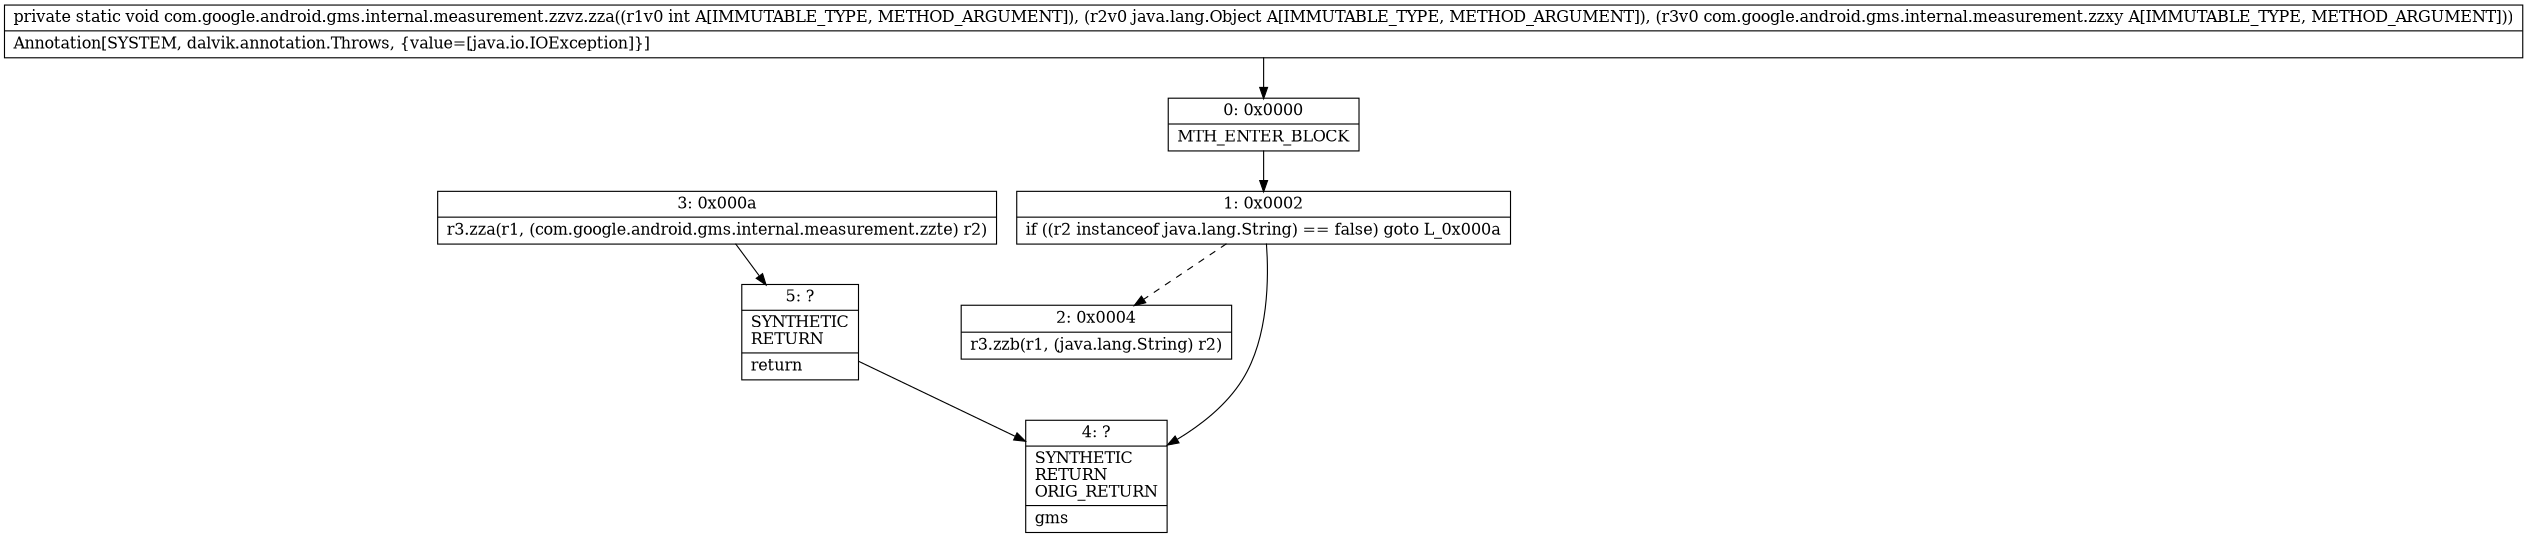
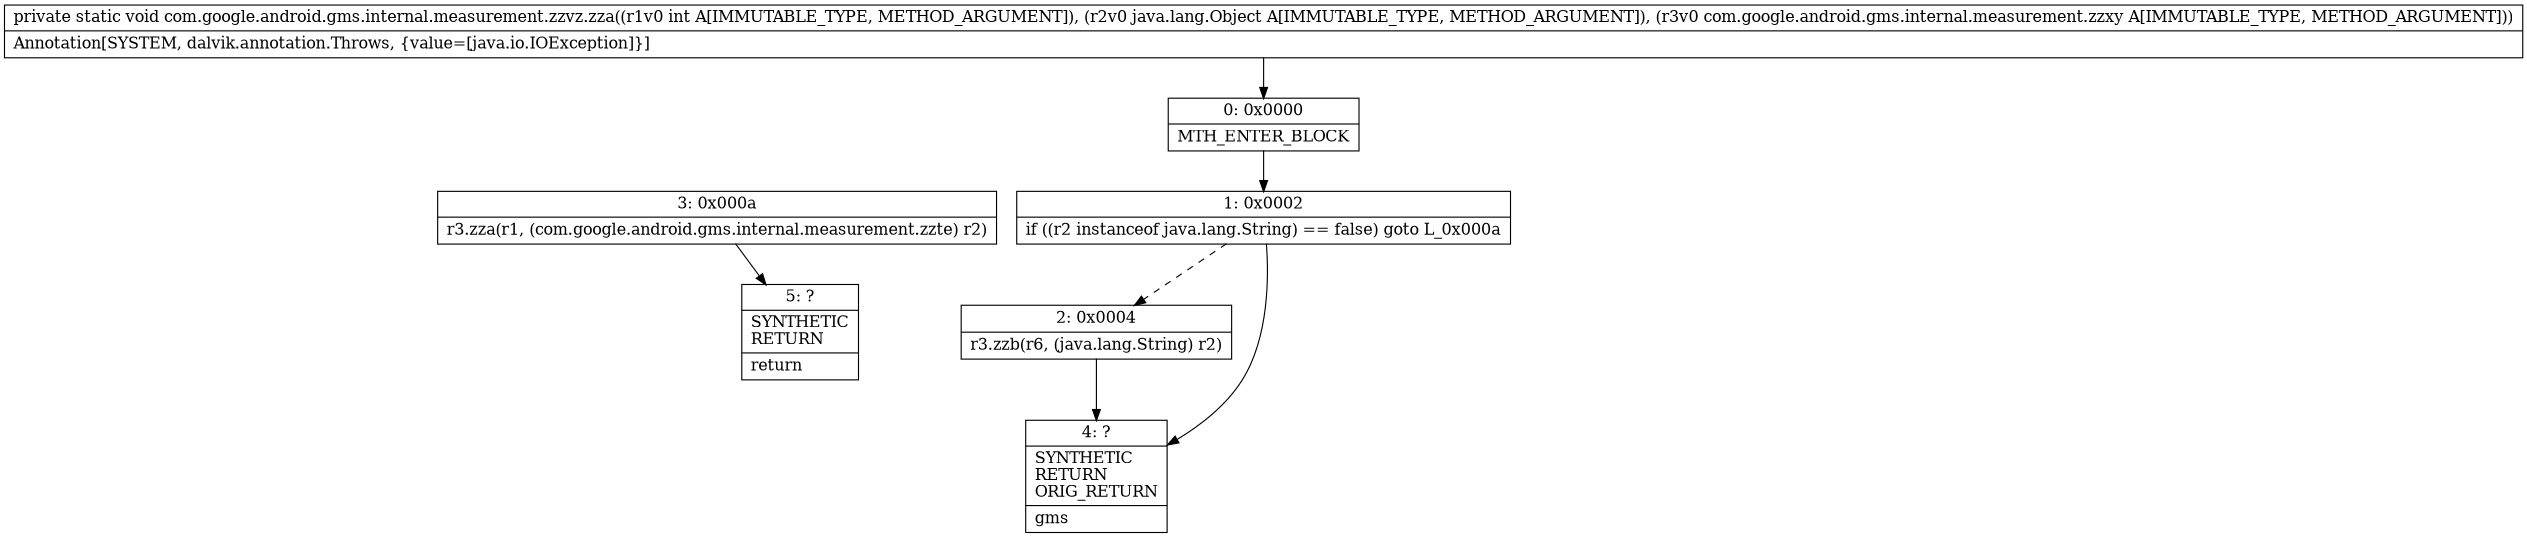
node "2: 0x0004": text "r3.zzb(r1, (java.lang.String) r2)" -> "r3.zzb(r6, (java.lang.String) r2)"
edge "5: ?" -> "4: ?": now "2: 0x0004" -> "4: ?"
